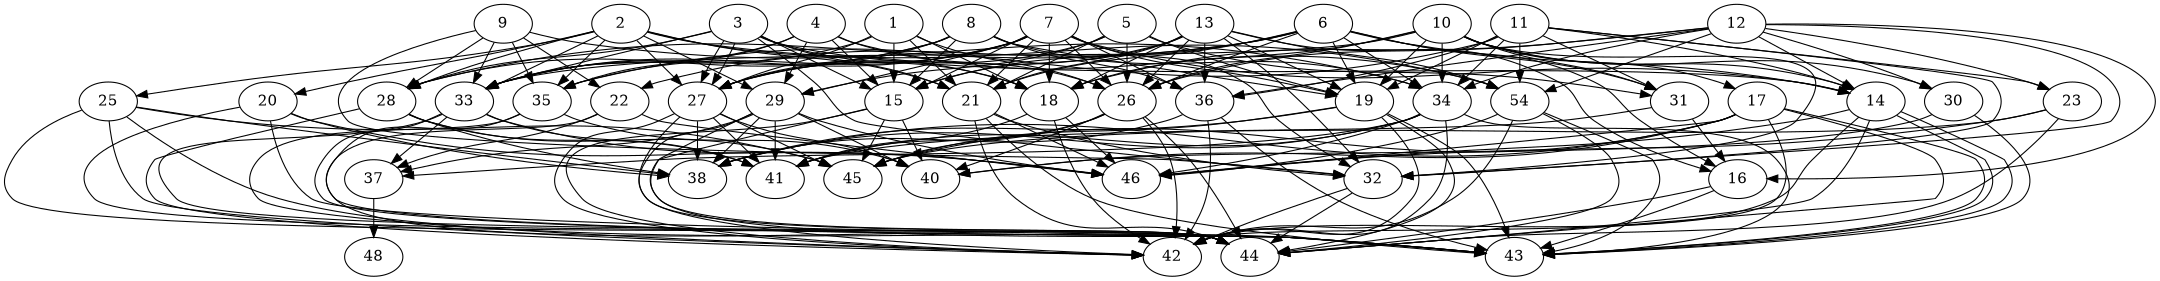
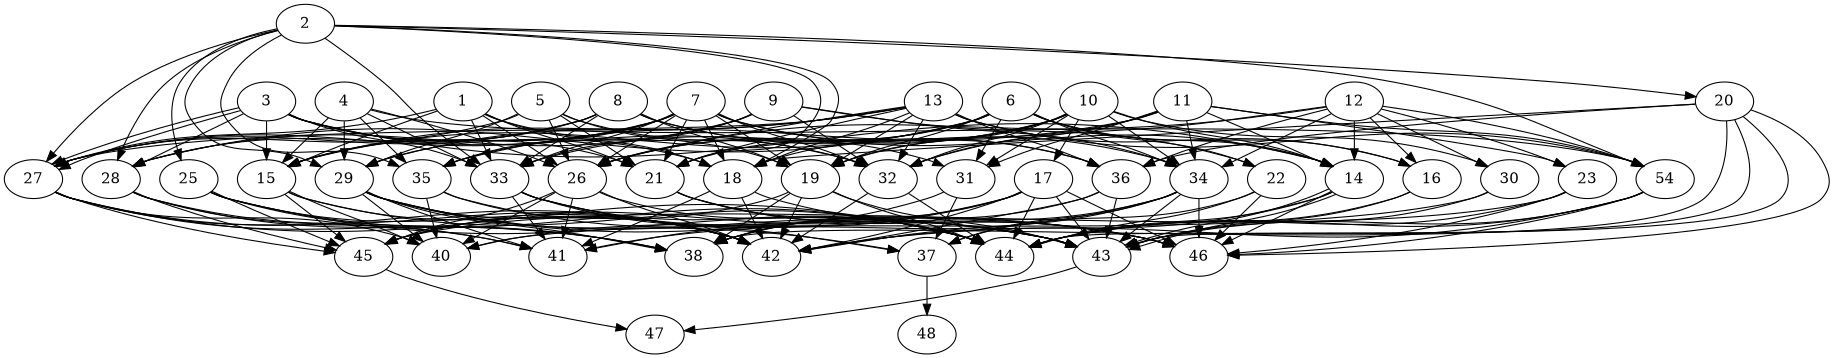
edge "12" -> "18": now "20" -> "18"
edge "11" -> "36": now "20" -> "36"
edge "13" -> "29": added
edge "31" -> "16": now "31" -> "37"
edge "21" -> "32": now "1" -> "32"
node "47": added
